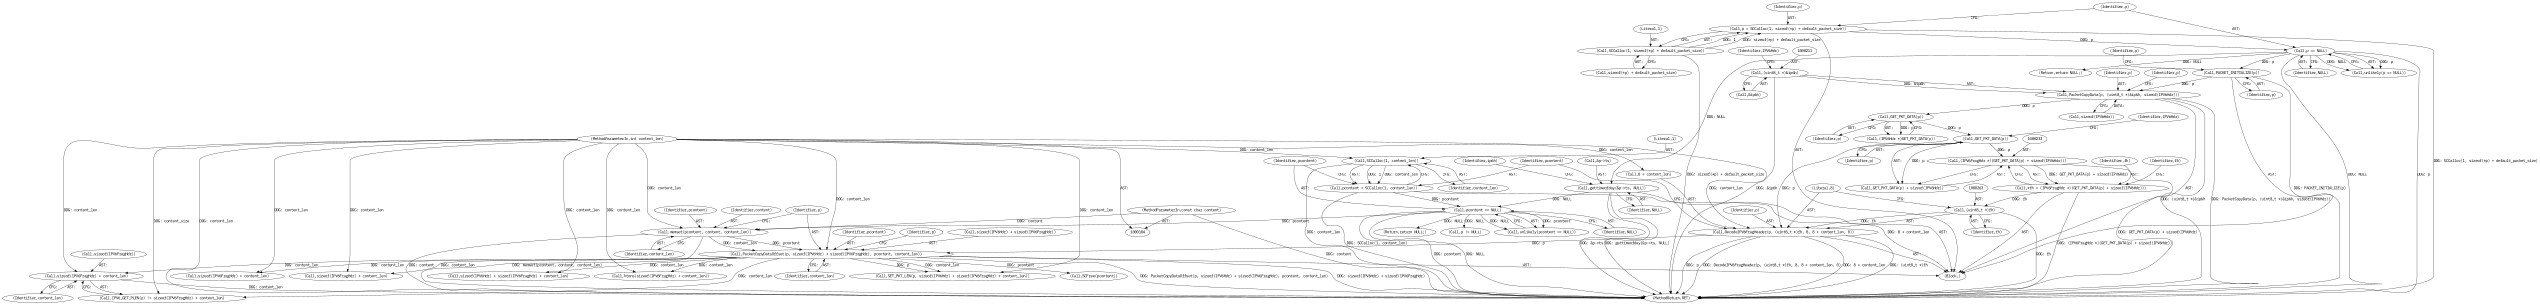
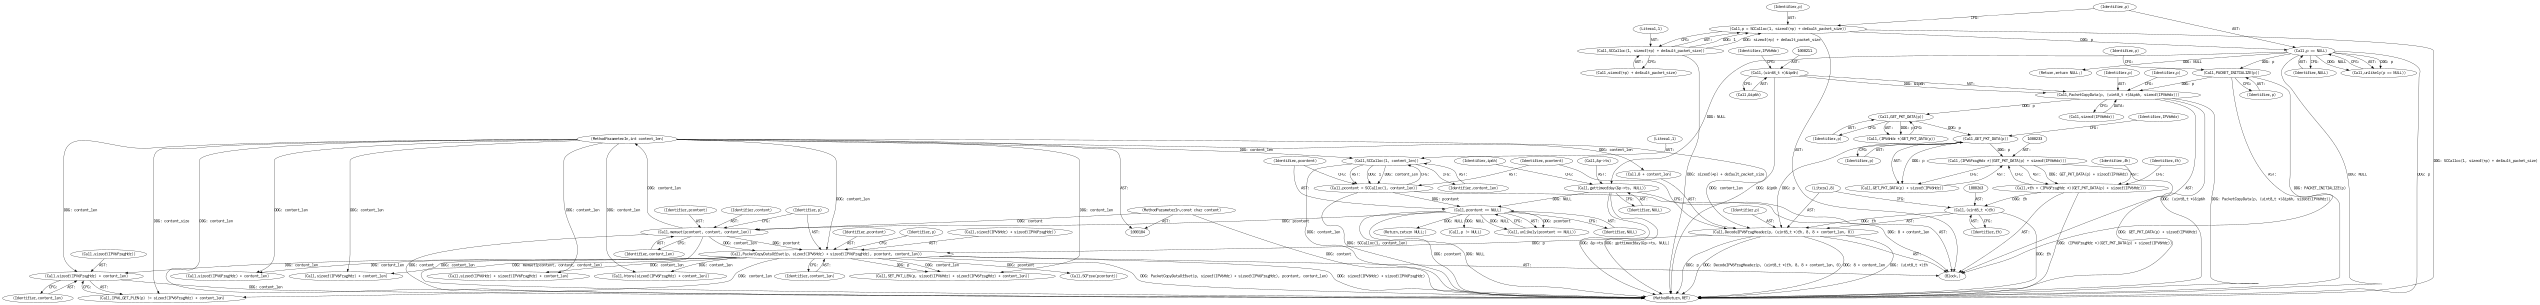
edge "(MethodParameterIn,int content_len)" -> "(Call,memset(pcontent, content, content_len))": reversed
